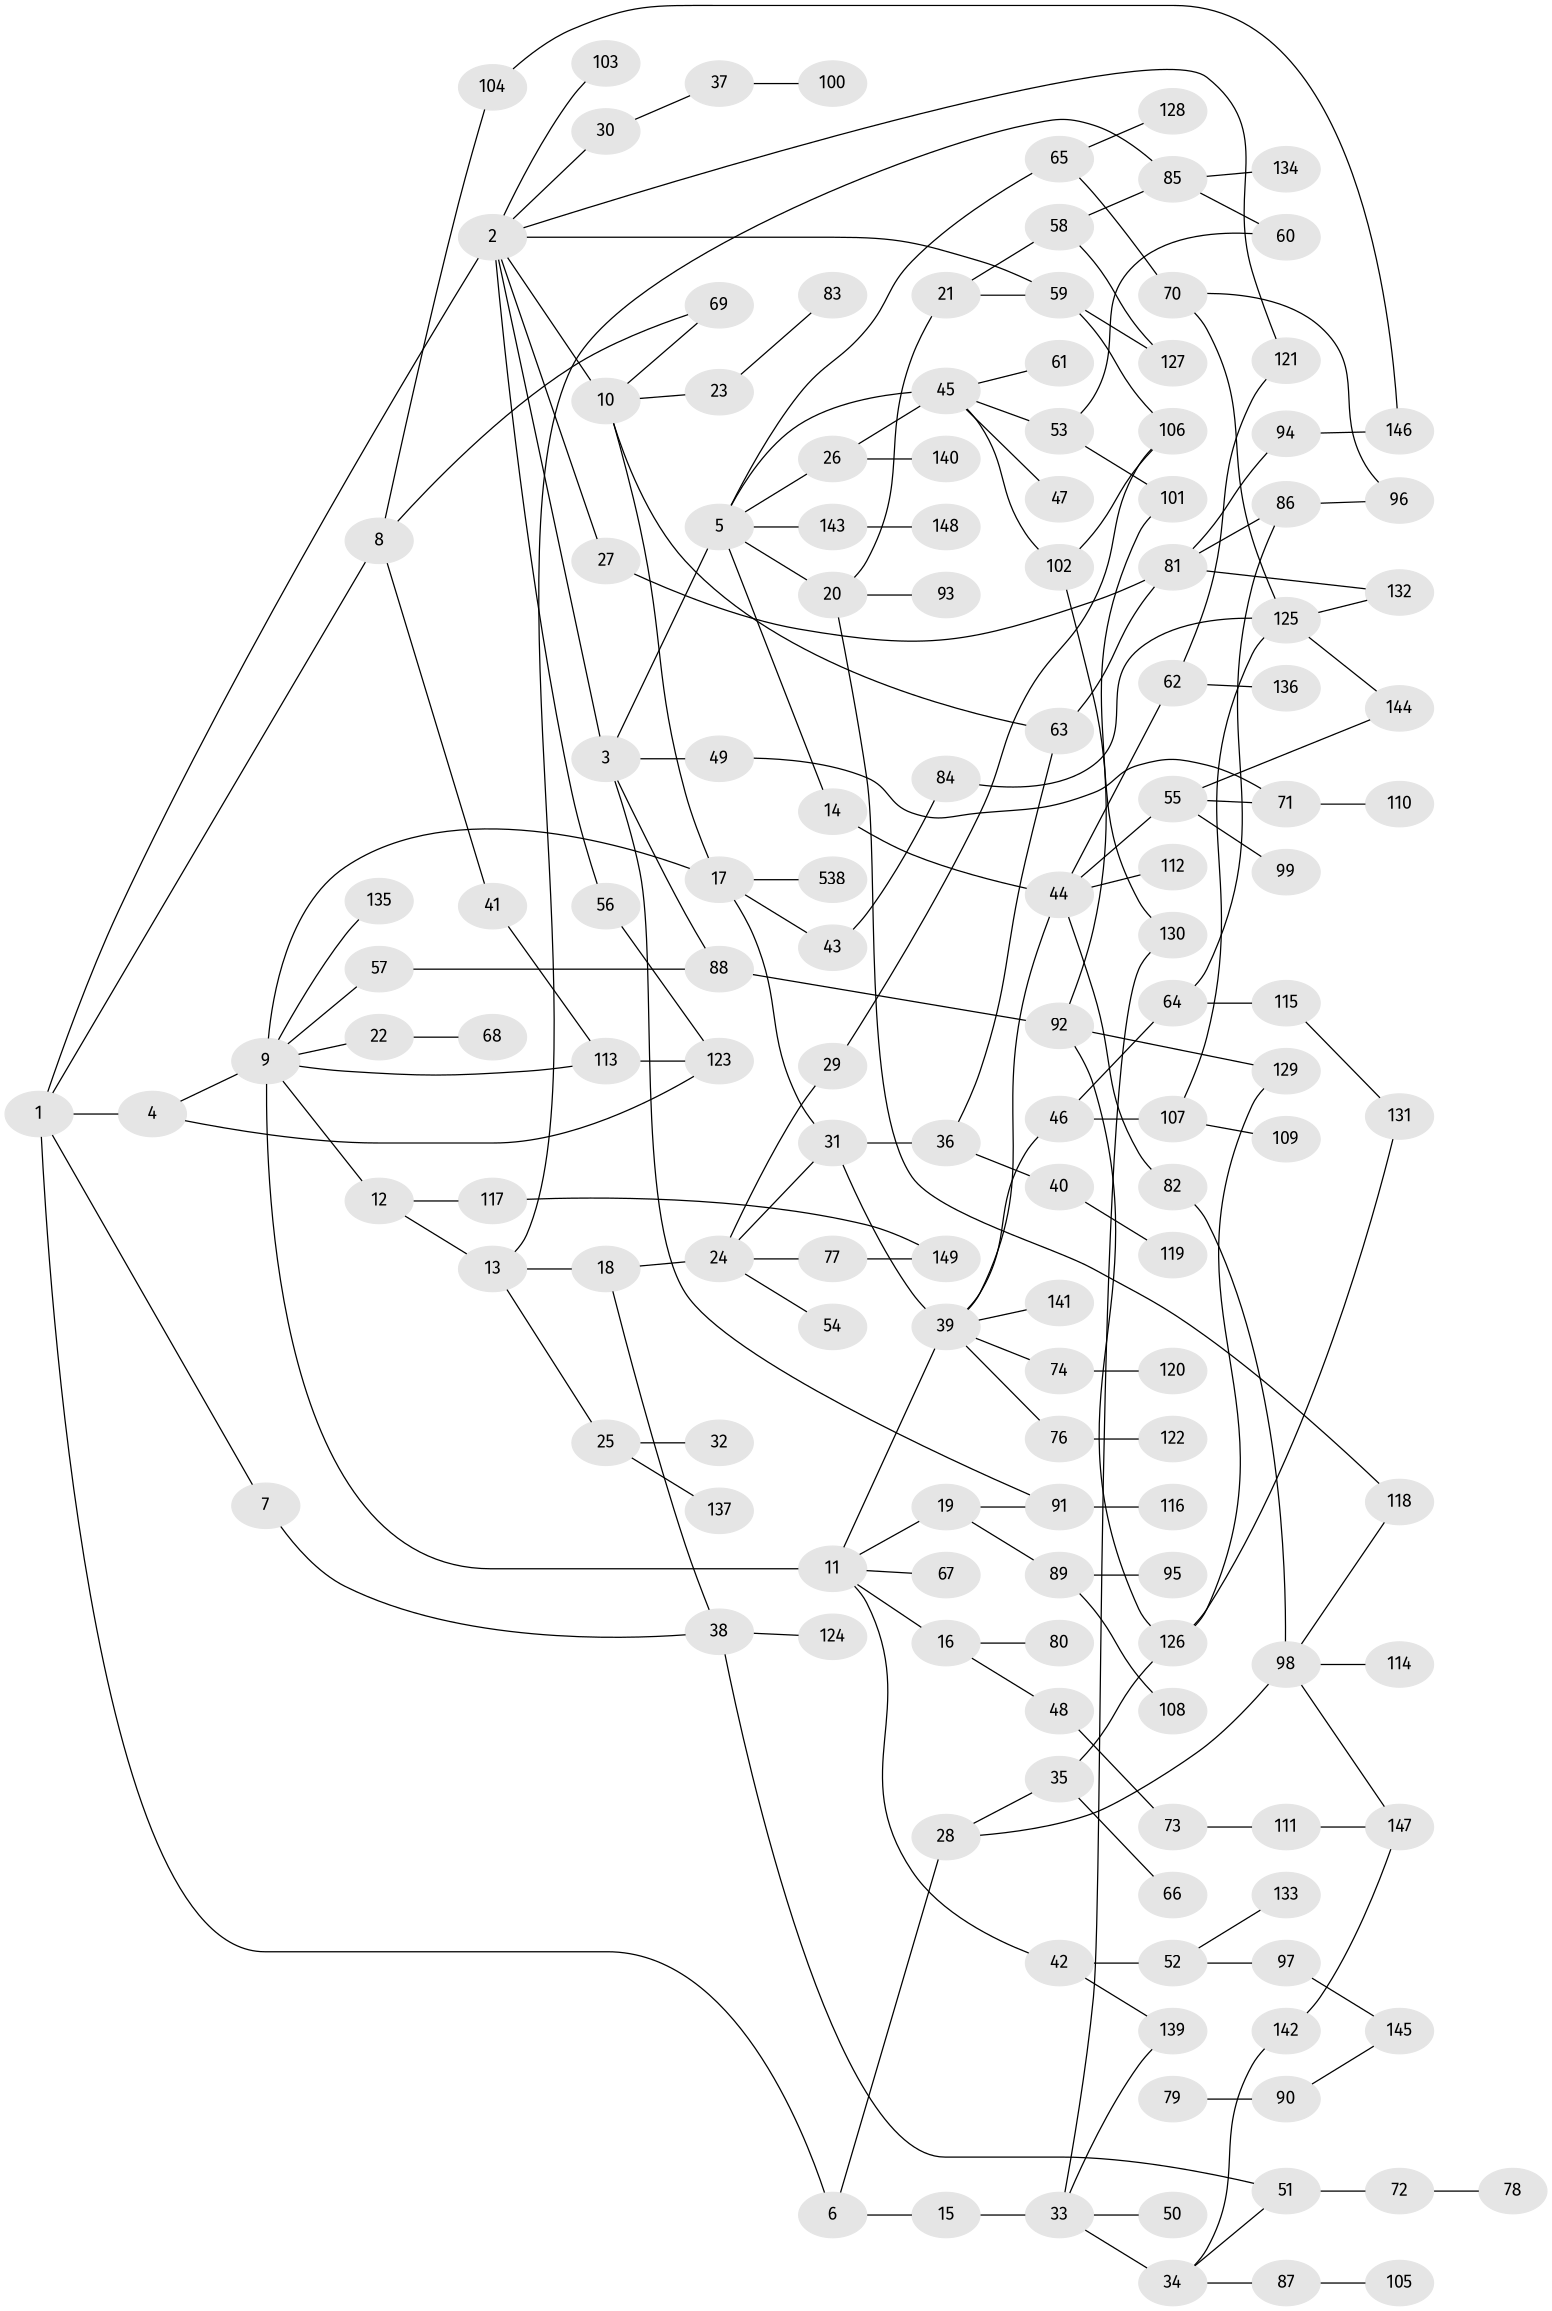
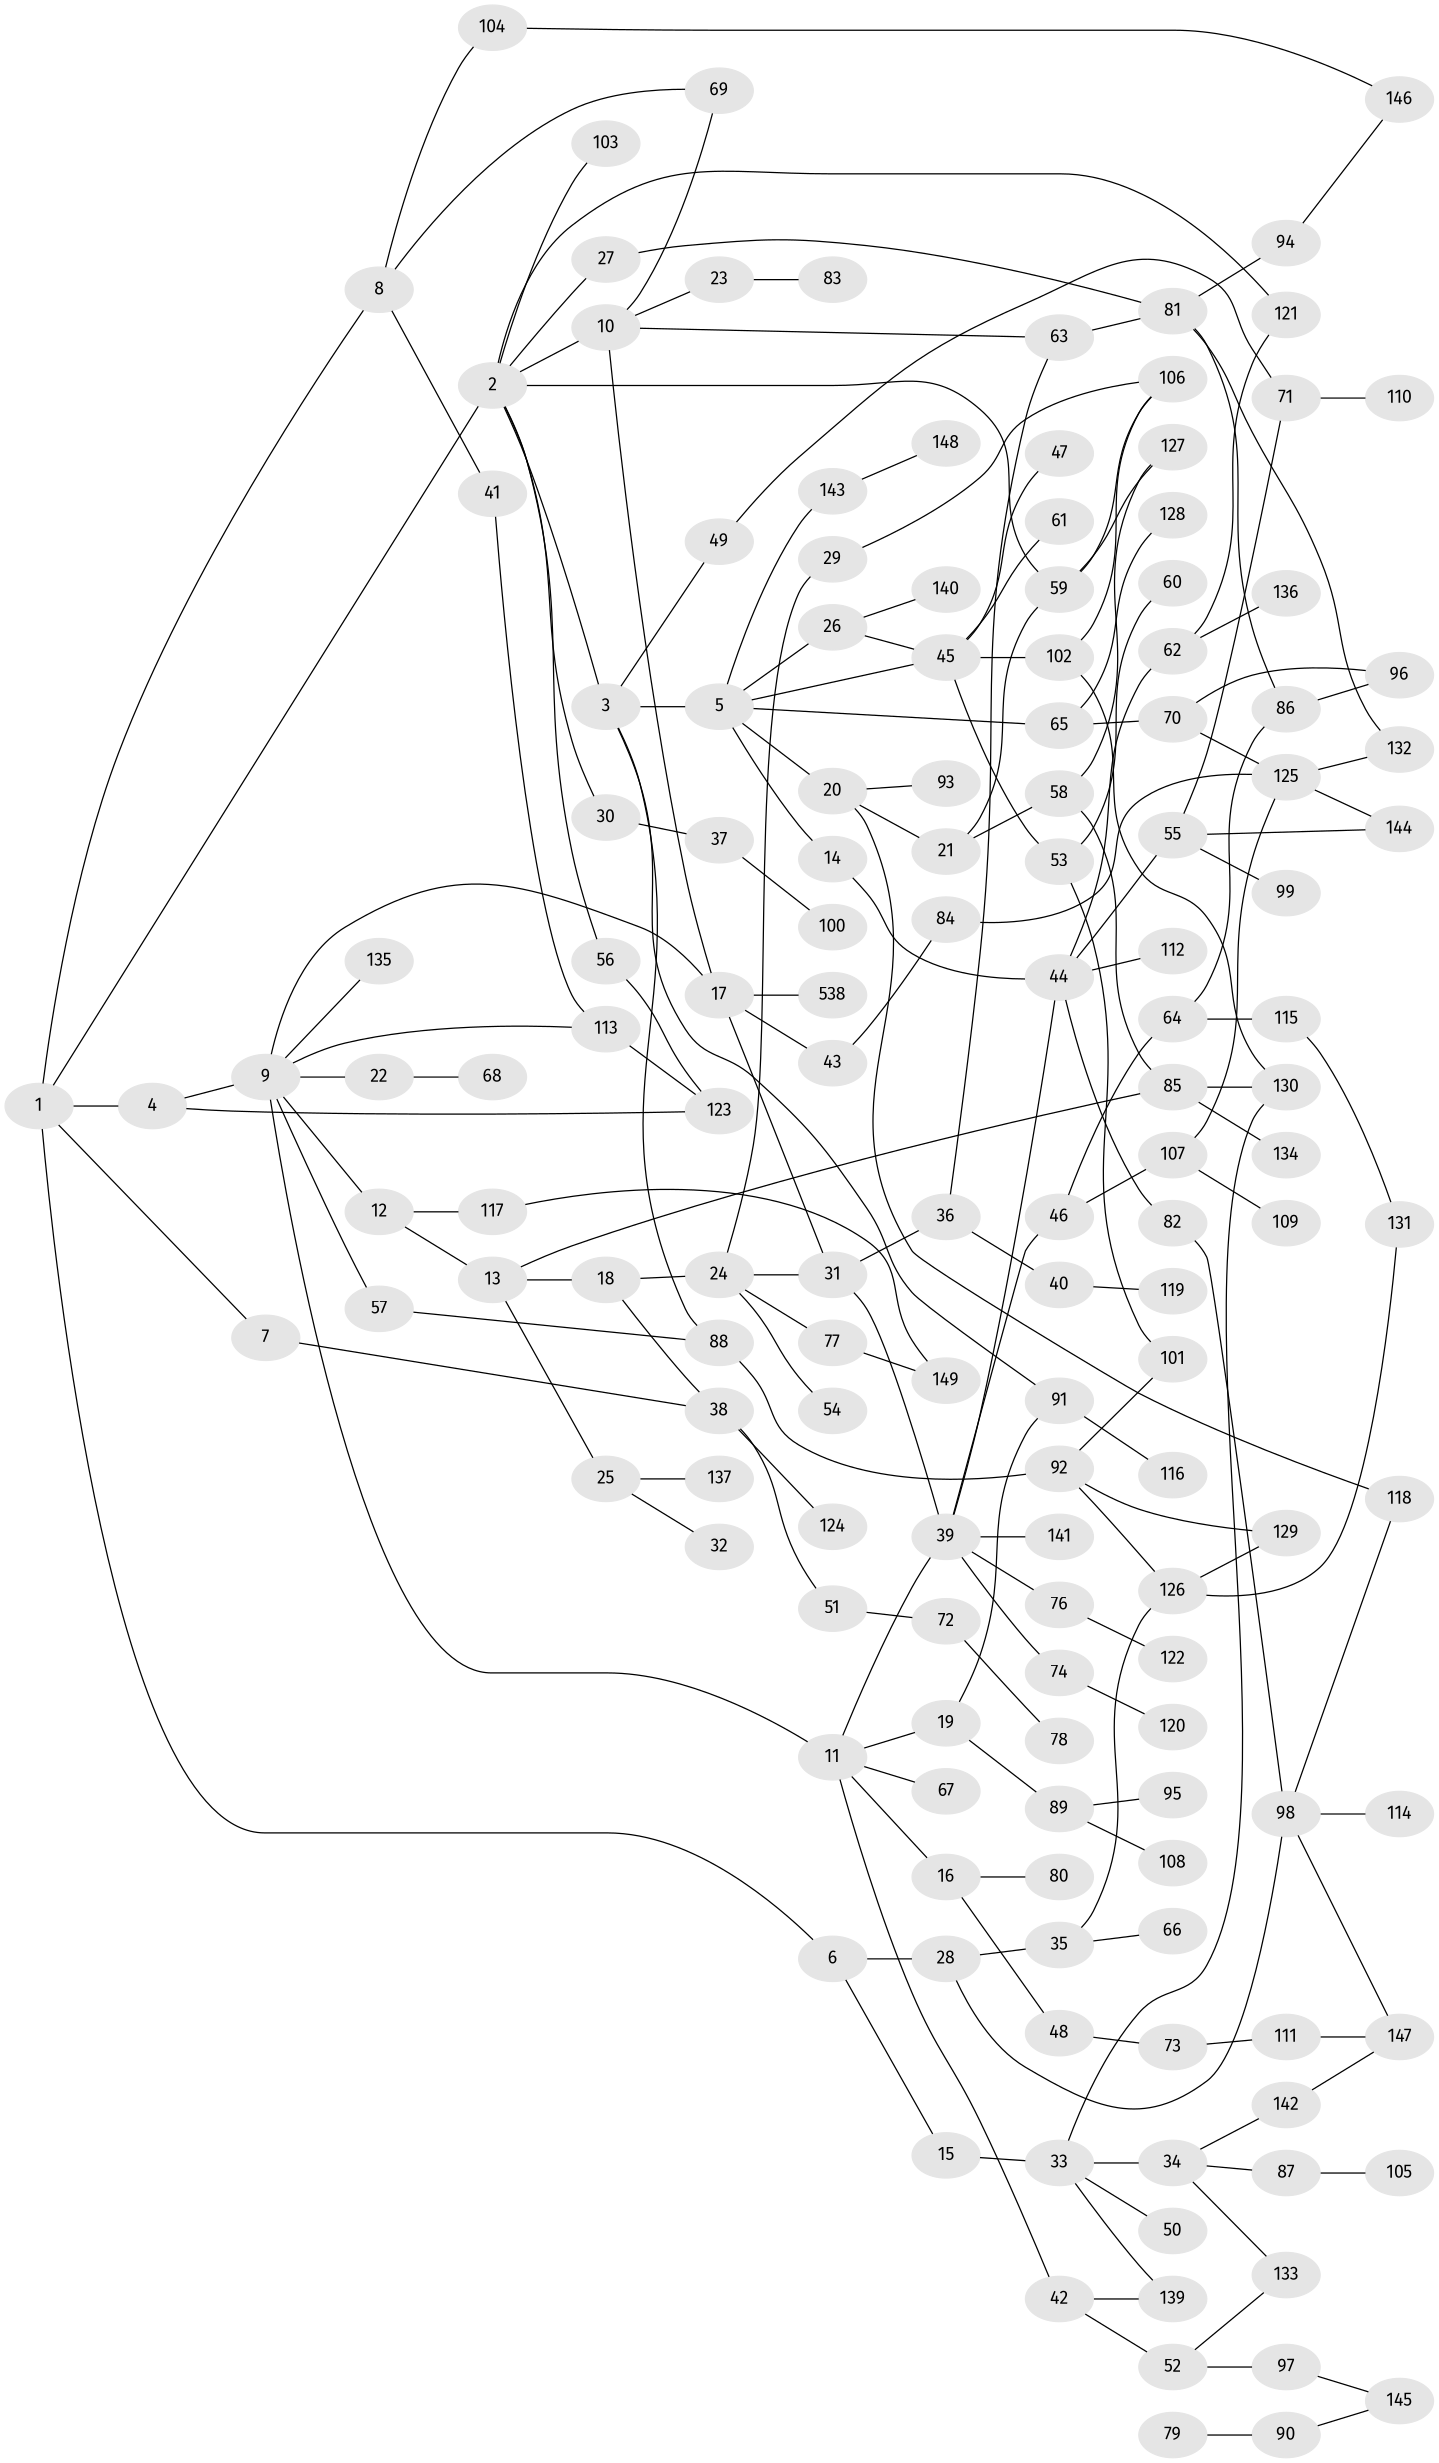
edge "85" -- "60": now "85" -- "130"
edge "51" -- "34": now "133" -- "34"
